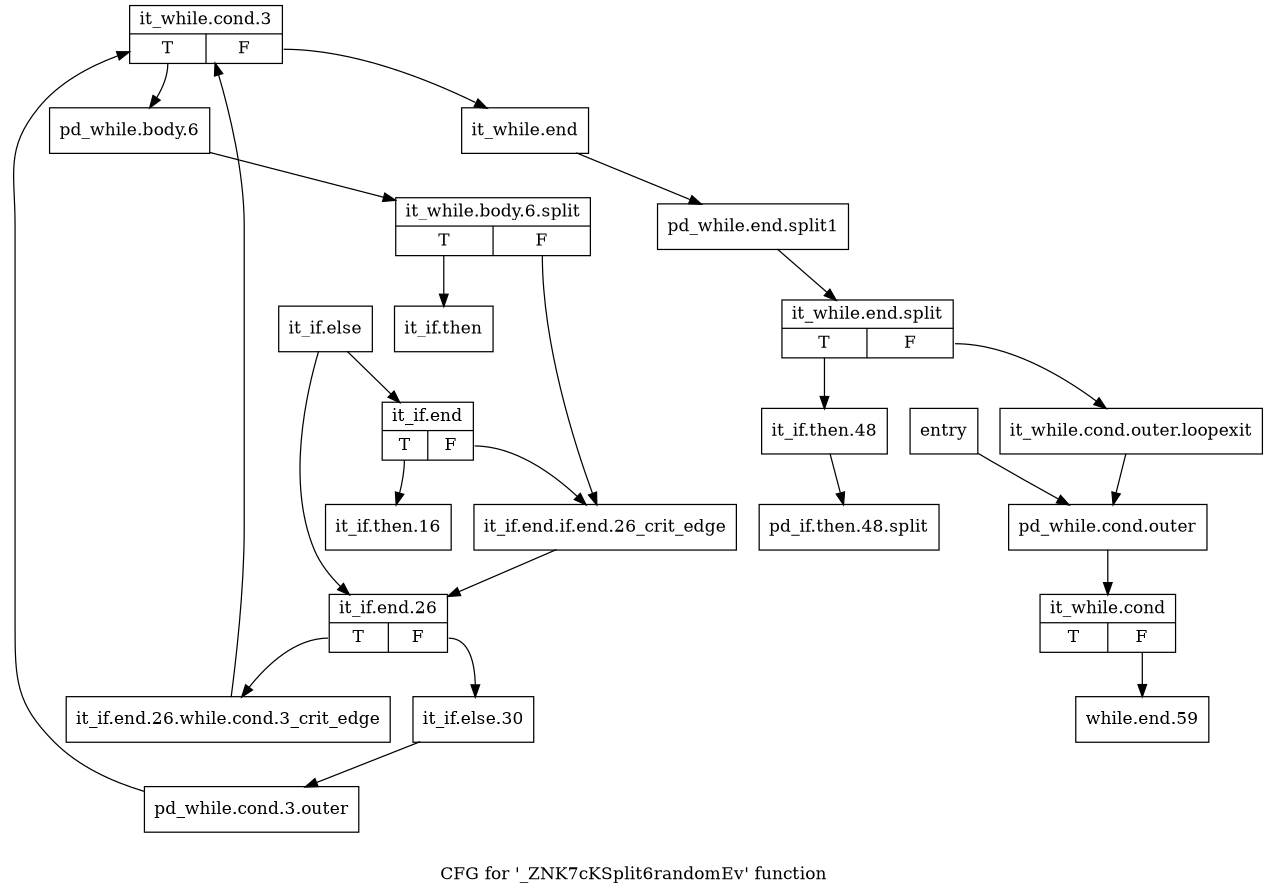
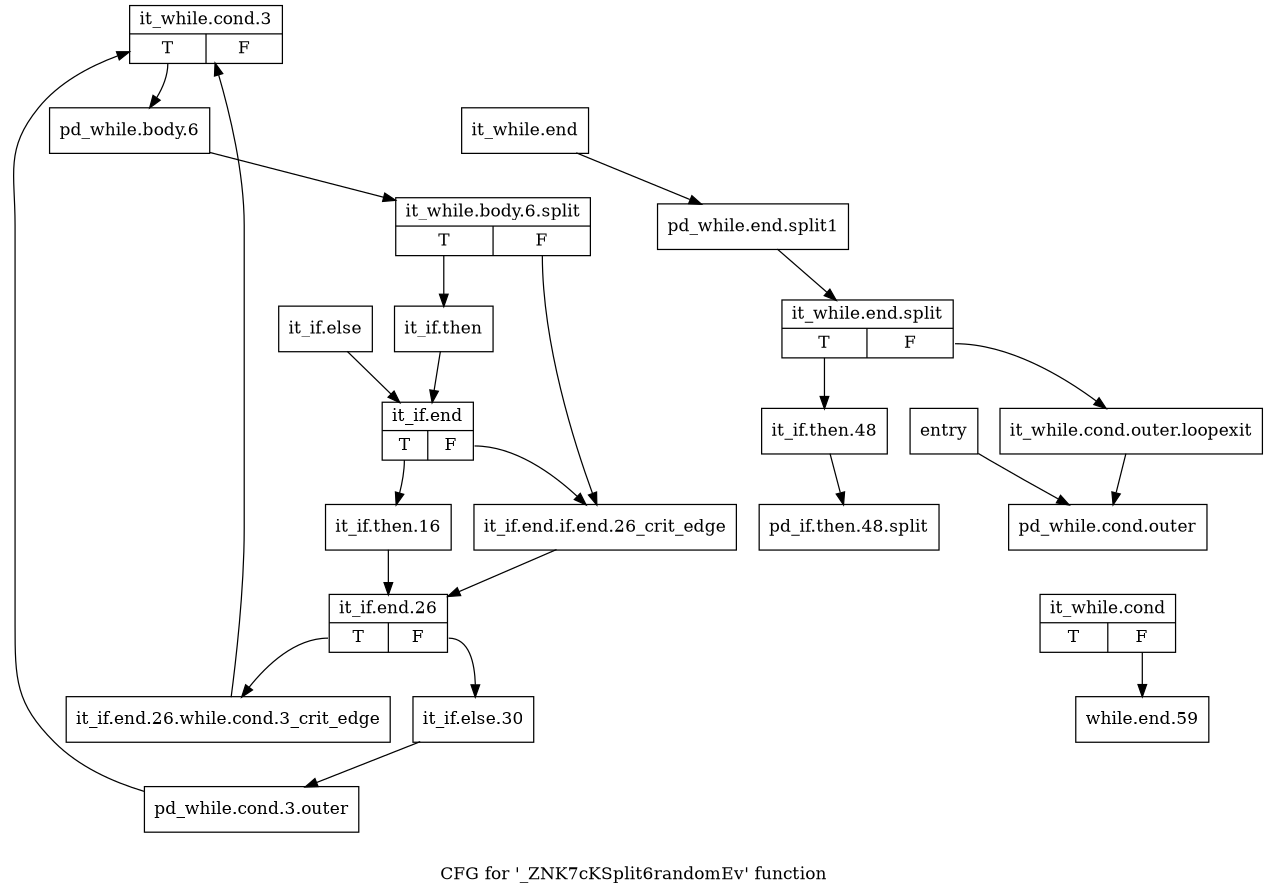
edge "it_while.cond.3" -> "it_while.end": removed
edge "it_if.then" -> "it_if.end": added
edge "it_if.else" -> "it_if.end.26": now "it_if.then.16" -> "it_if.end.26"
edge "pd_while.cond.outer" -> "it_while.cond": removed
